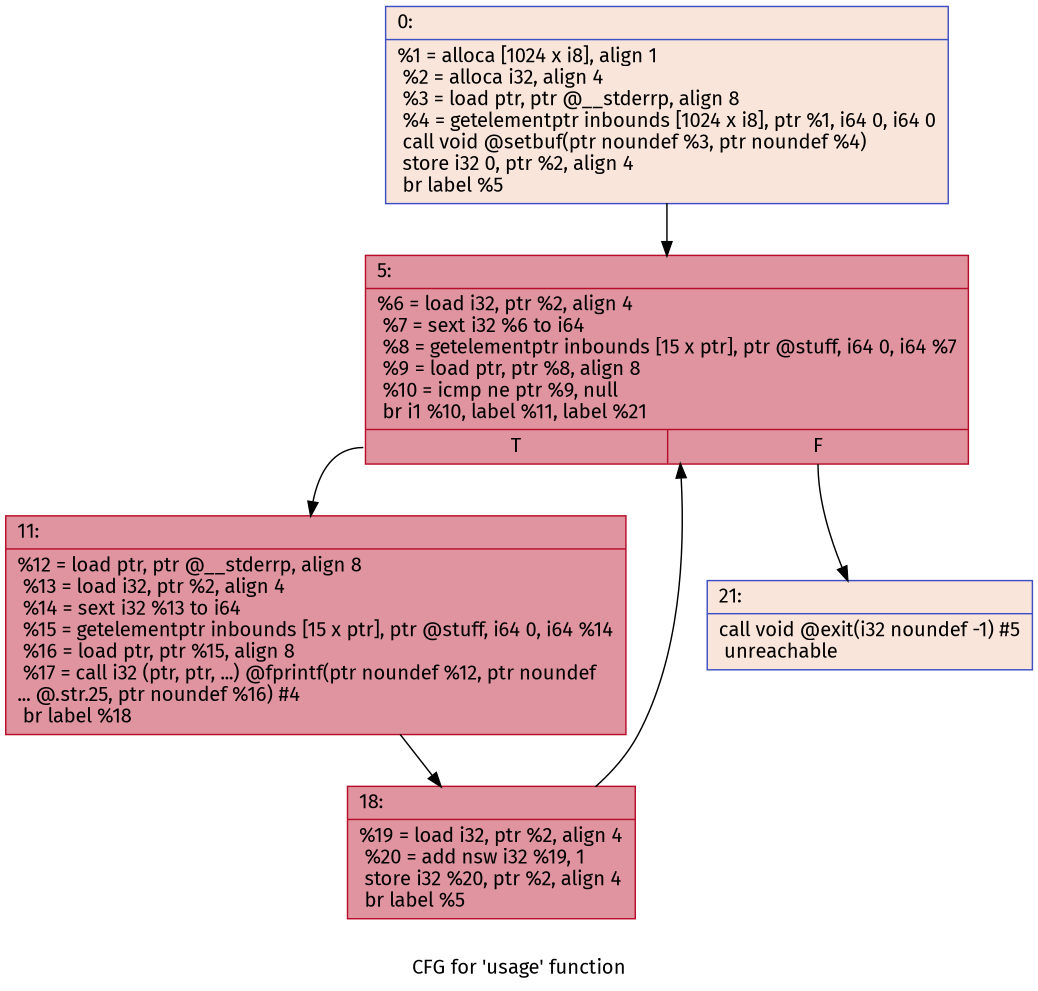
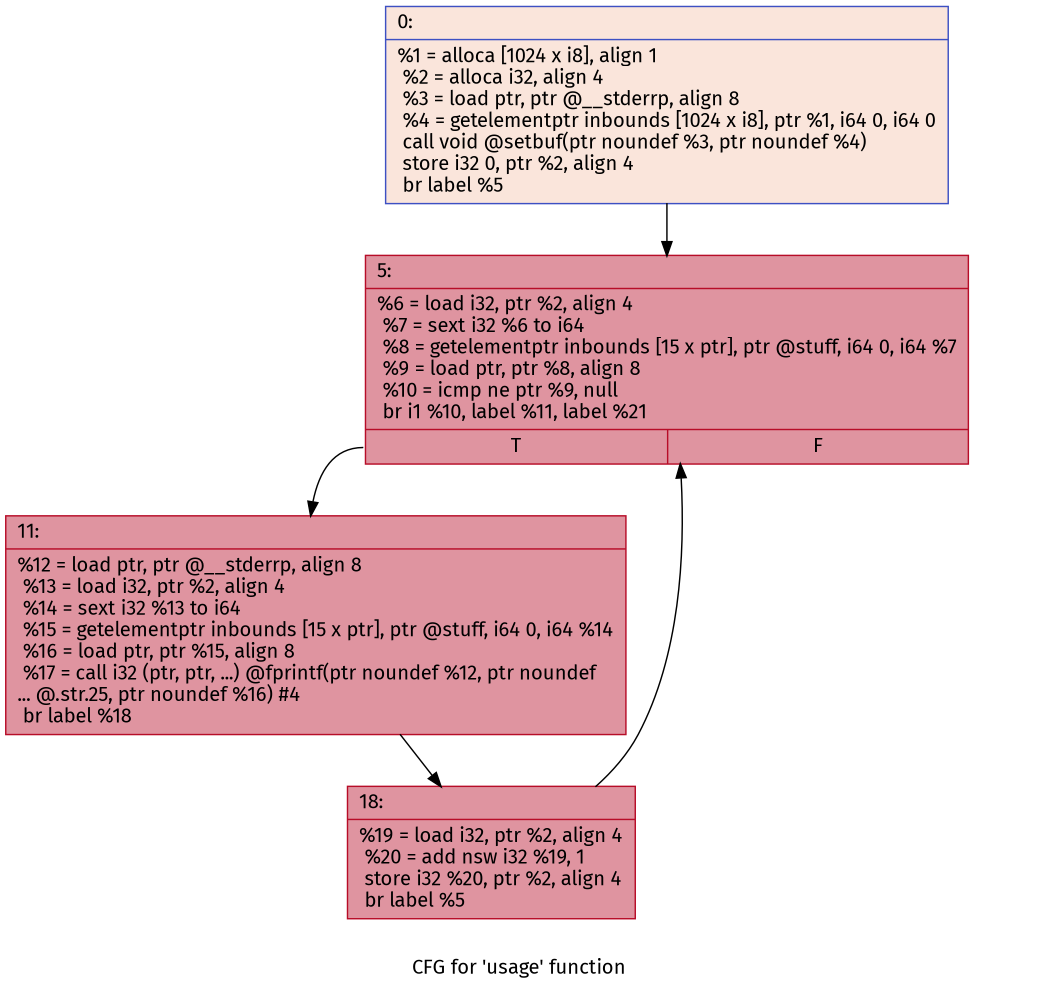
node "21:": removed
